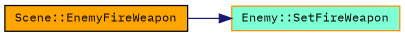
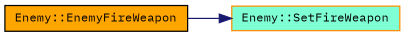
node "Scene::EnemyFireWeapon": label "Scene::EnemyFireWeapon" -> "Enemy::EnemyFireWeapon"
